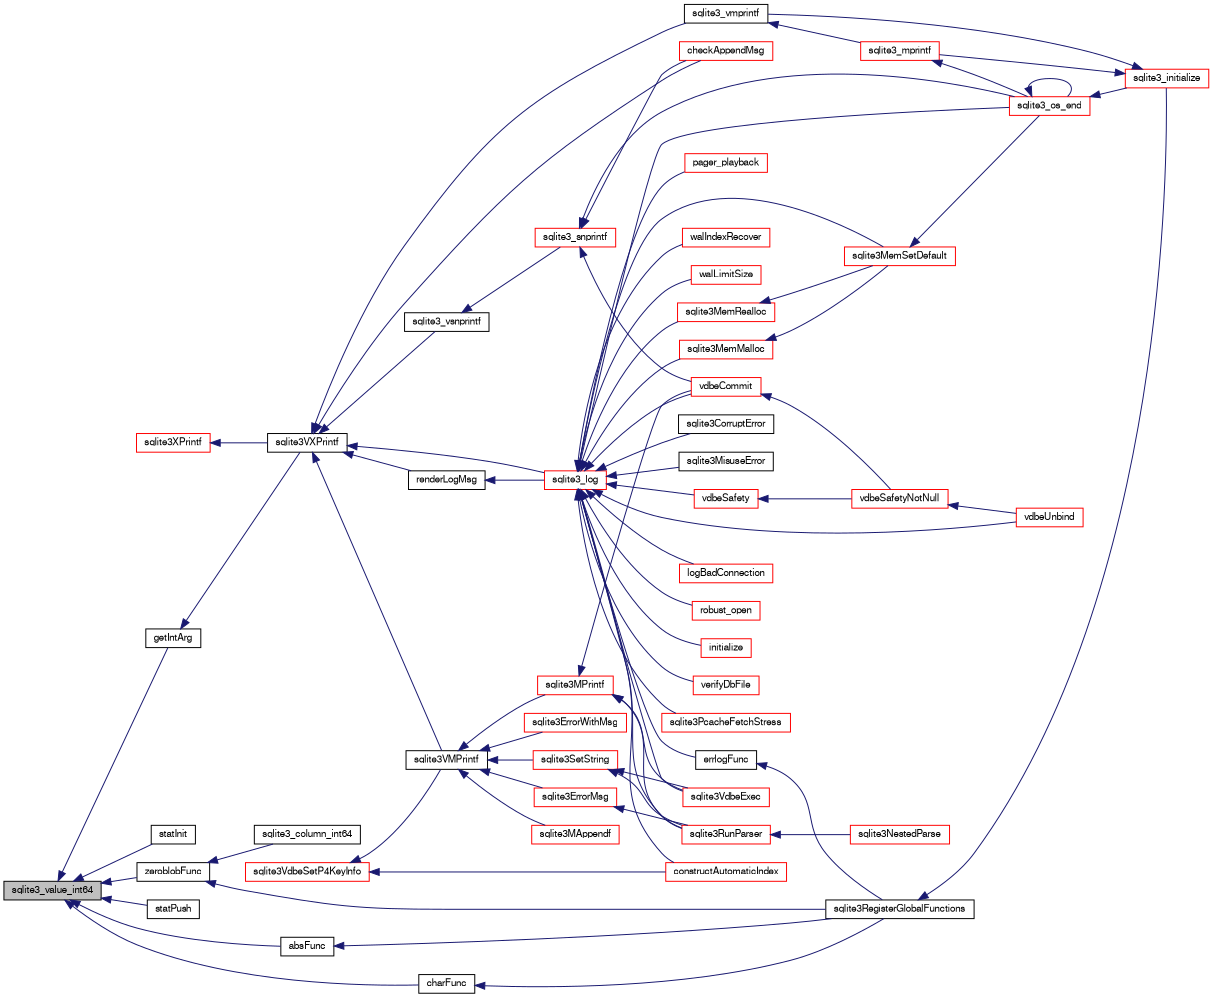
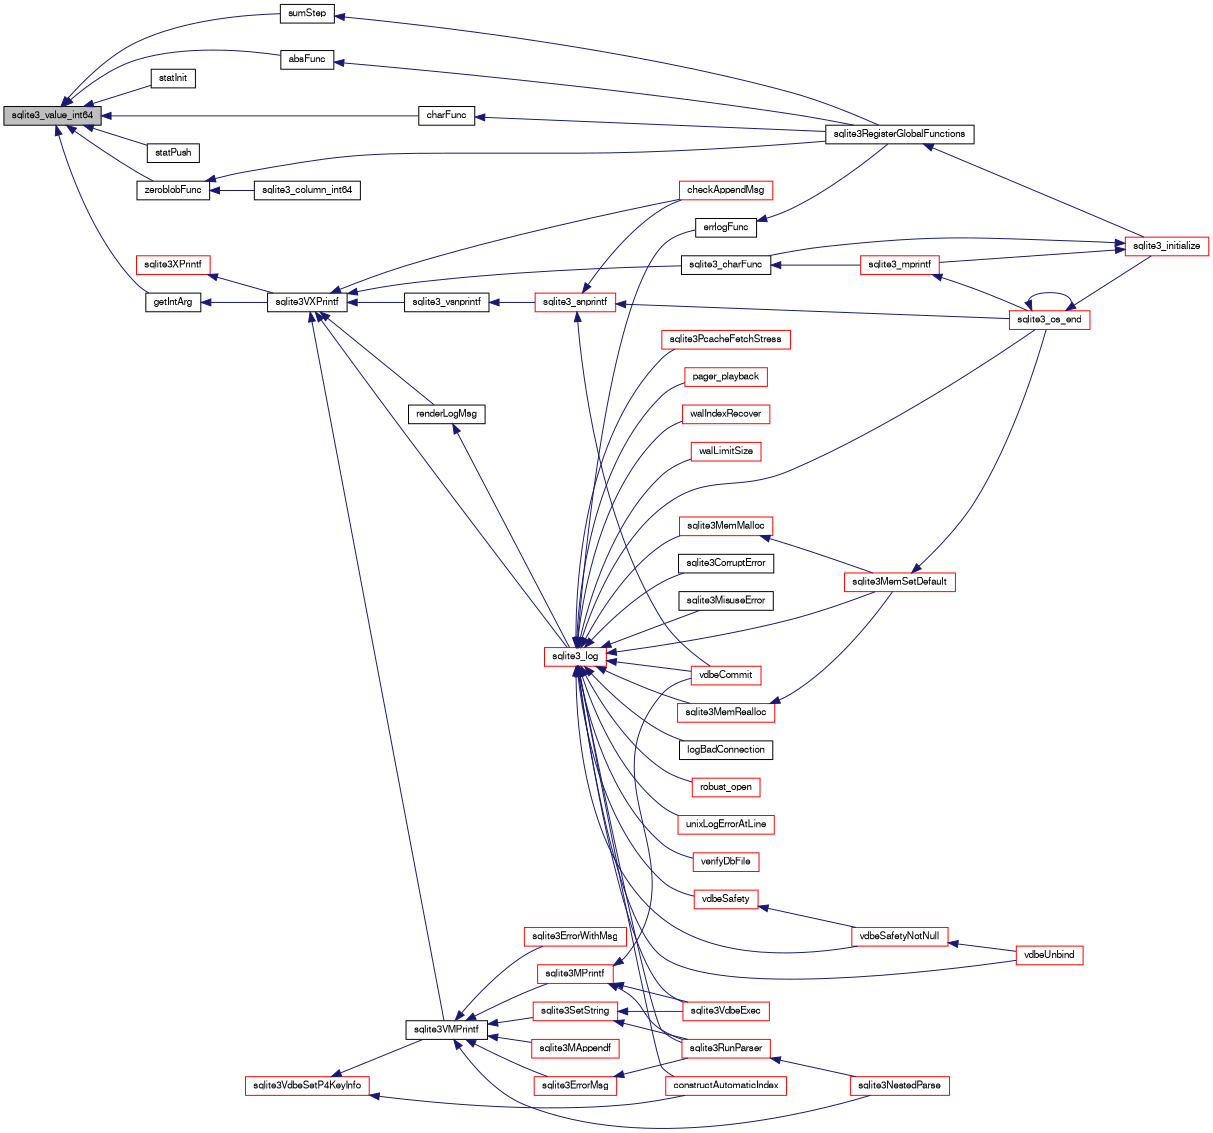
node "sumStep": added
node "sqlite3_vmprintf": label "sqlite3_vmprintf" -> "sqlite3_charFunc"
edge "vdbeSafetyNotNull" -> "vdbeCommit": now "vdbeSafetyNotNull" -> "sqlite3_log"
node "logBadConnection": color red -> black
node "initialize": label "initialize" -> "unixLogErrorAtLine"
edge "sqlite3NestedParse" -> "sqlite3VMPrintf": added
